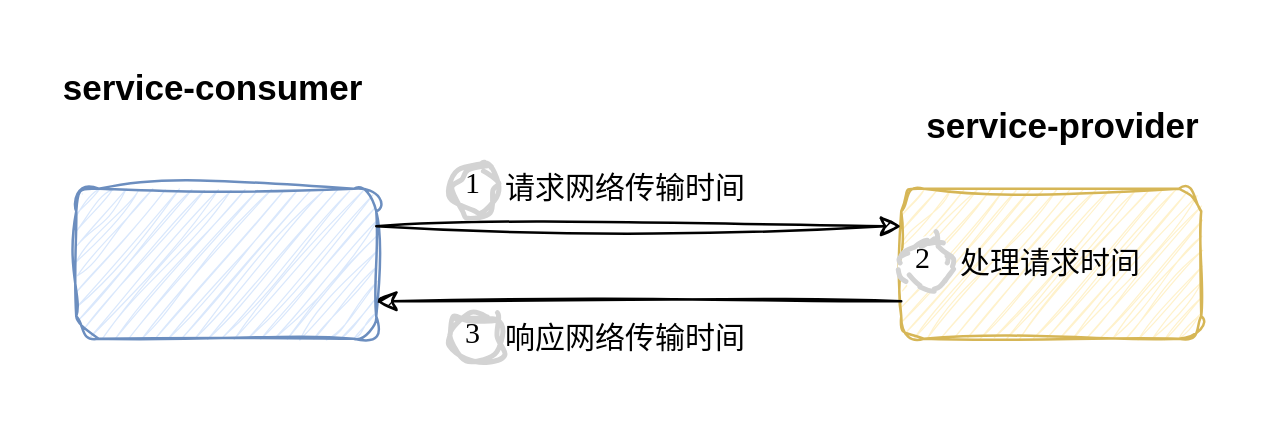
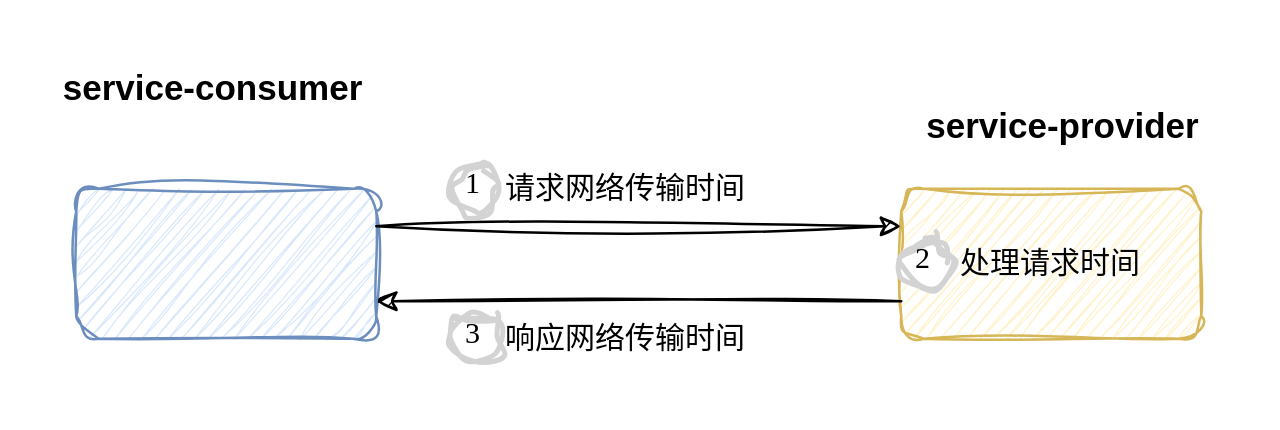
node "2": style dashed -> solid
